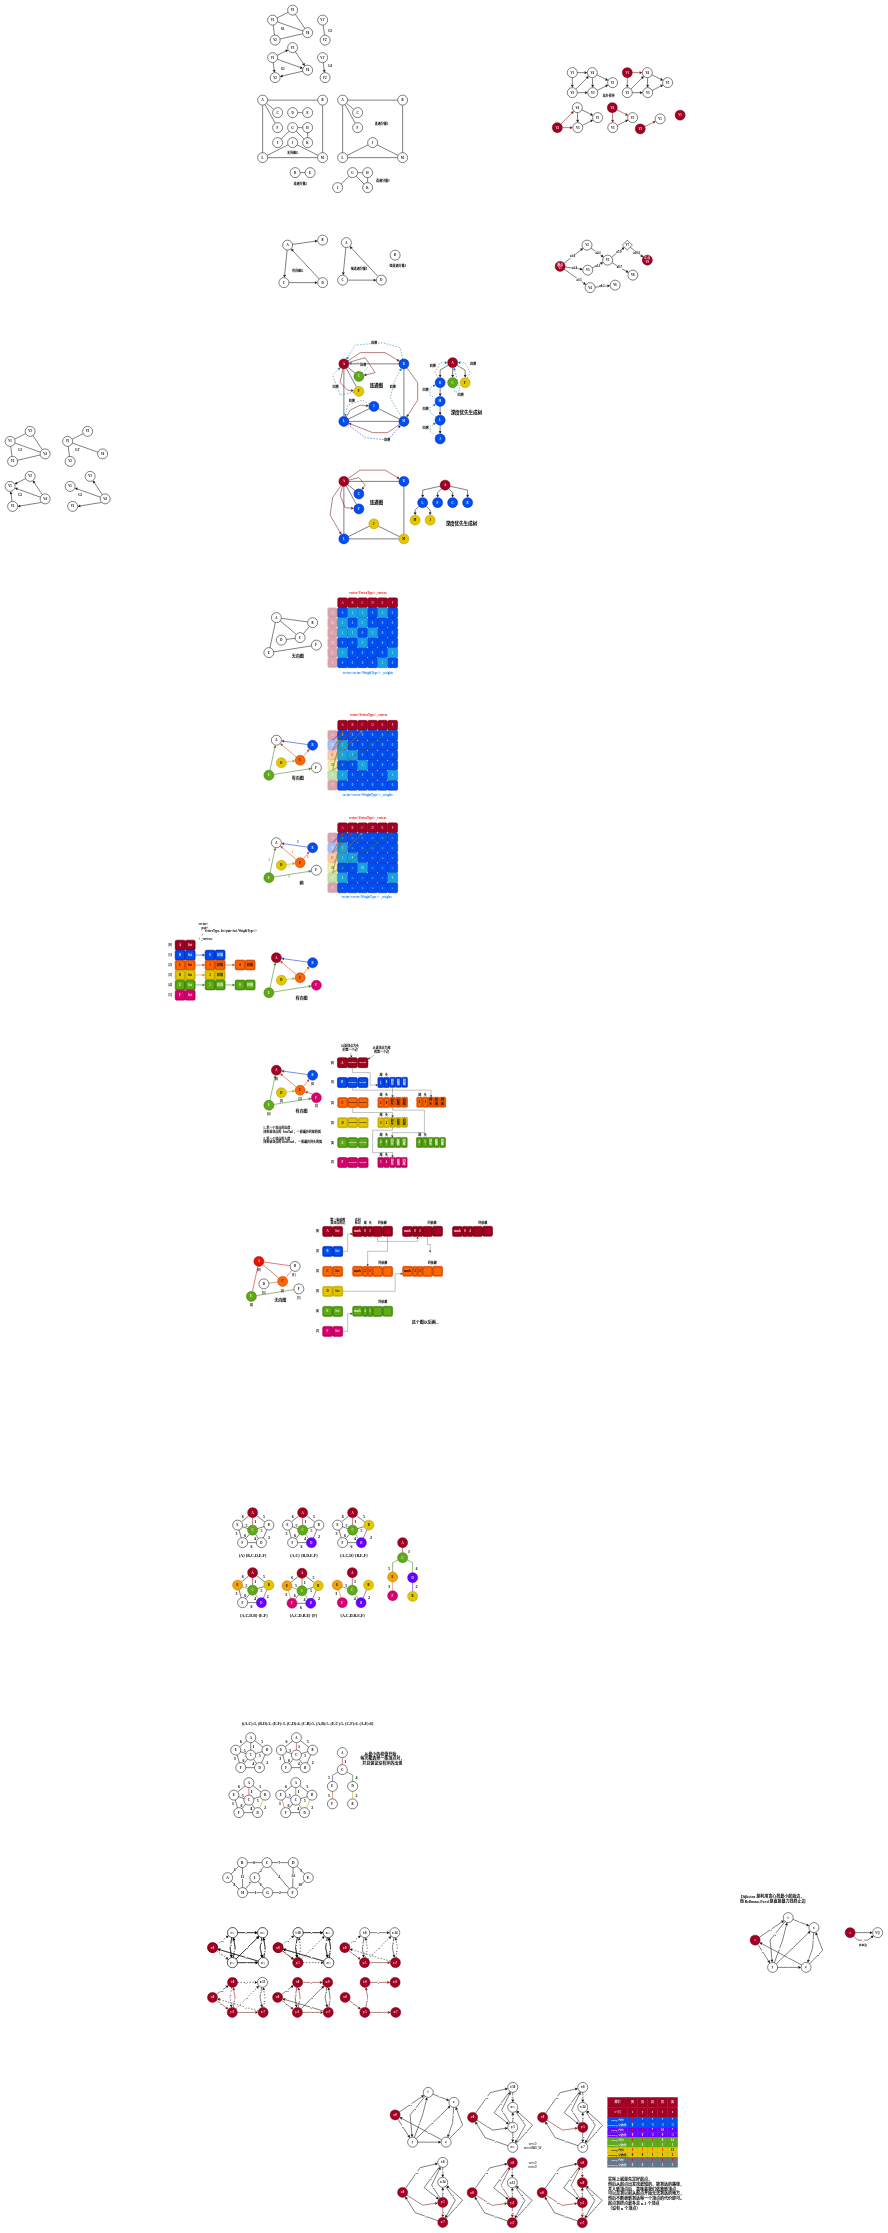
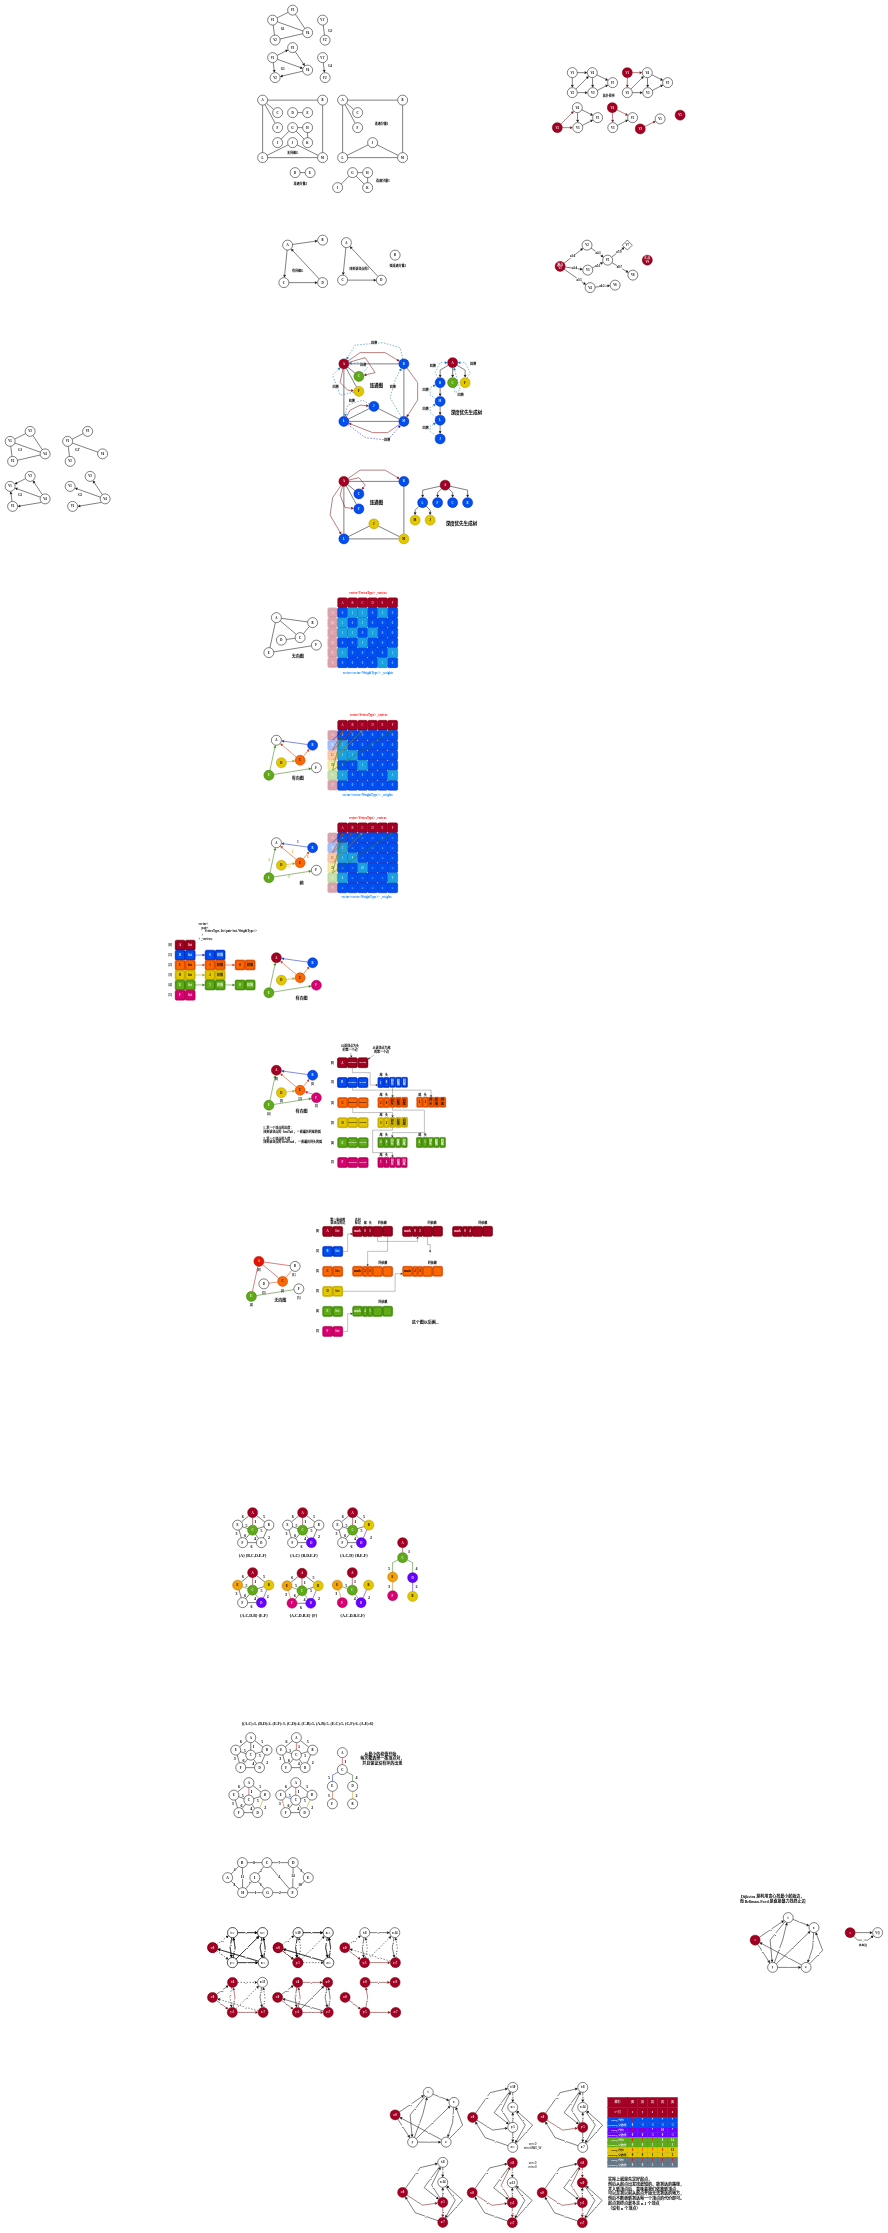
edge "V7" -> "汇点 V9": removed, label "a10:2"
node "强连通分量1": label "强连通分量1" -> "找到该顶点的1"
